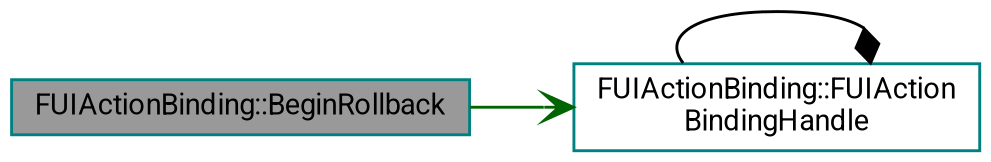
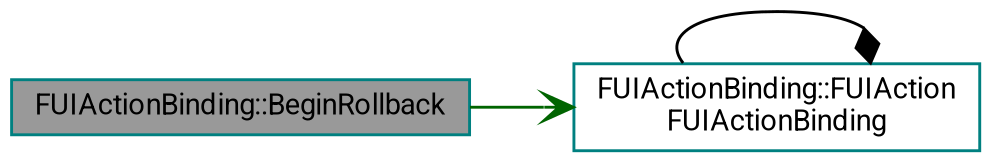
node "FUIActionBinding::FUIAction BindingHandle": label "FUIActionBinding::FUIAction BindingHandle" -> "FUIActionBinding::FUIAction FUIActionBinding"
